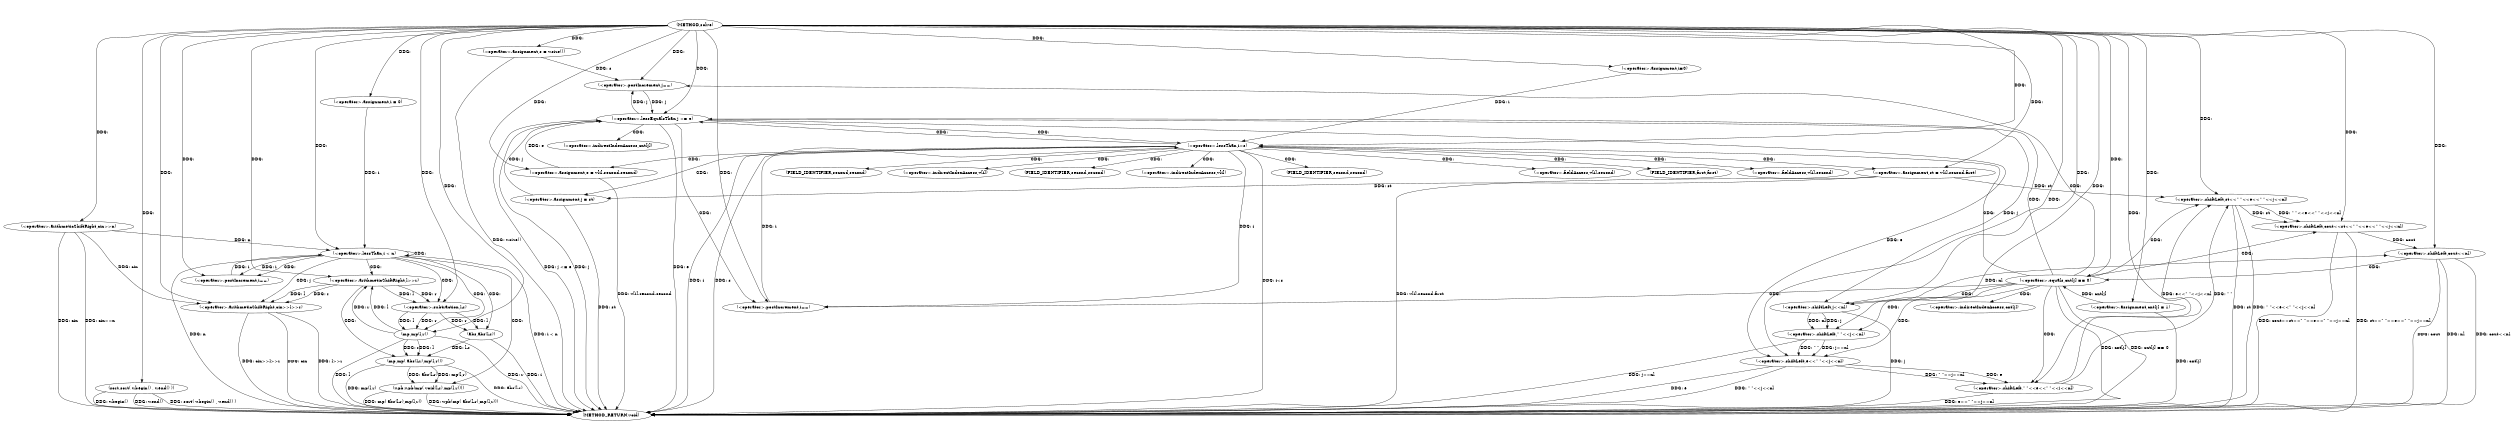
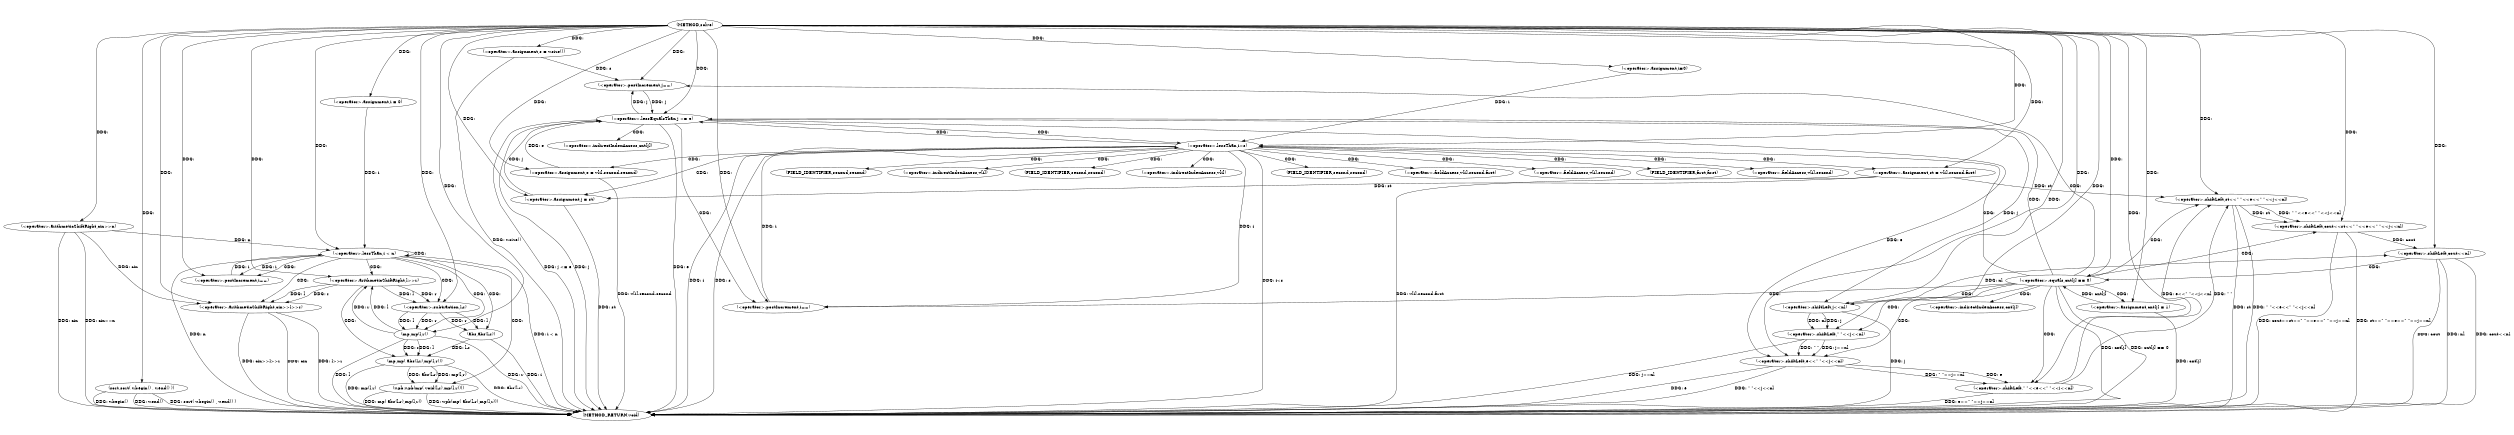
edge "(METHOD,solve)" -> "(<operator>.assignment,j = st)": added, label "DDG:"
node "(<operator>.fieldAccess,v[i].second.first)": added
edge "(<operator>.lessThan,i < n)" -> "(<operator>.arithmeticShiftRight,cin>>l>>r)": label "CDG: j" -> "CDG: "
edge "(<operator>.equals,cnt[j] == 0)" -> "(<operator>.assignment,cnt[j] = 1)": added, label "CDG:"
